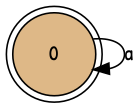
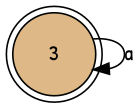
node "0": label "0" -> "3"
